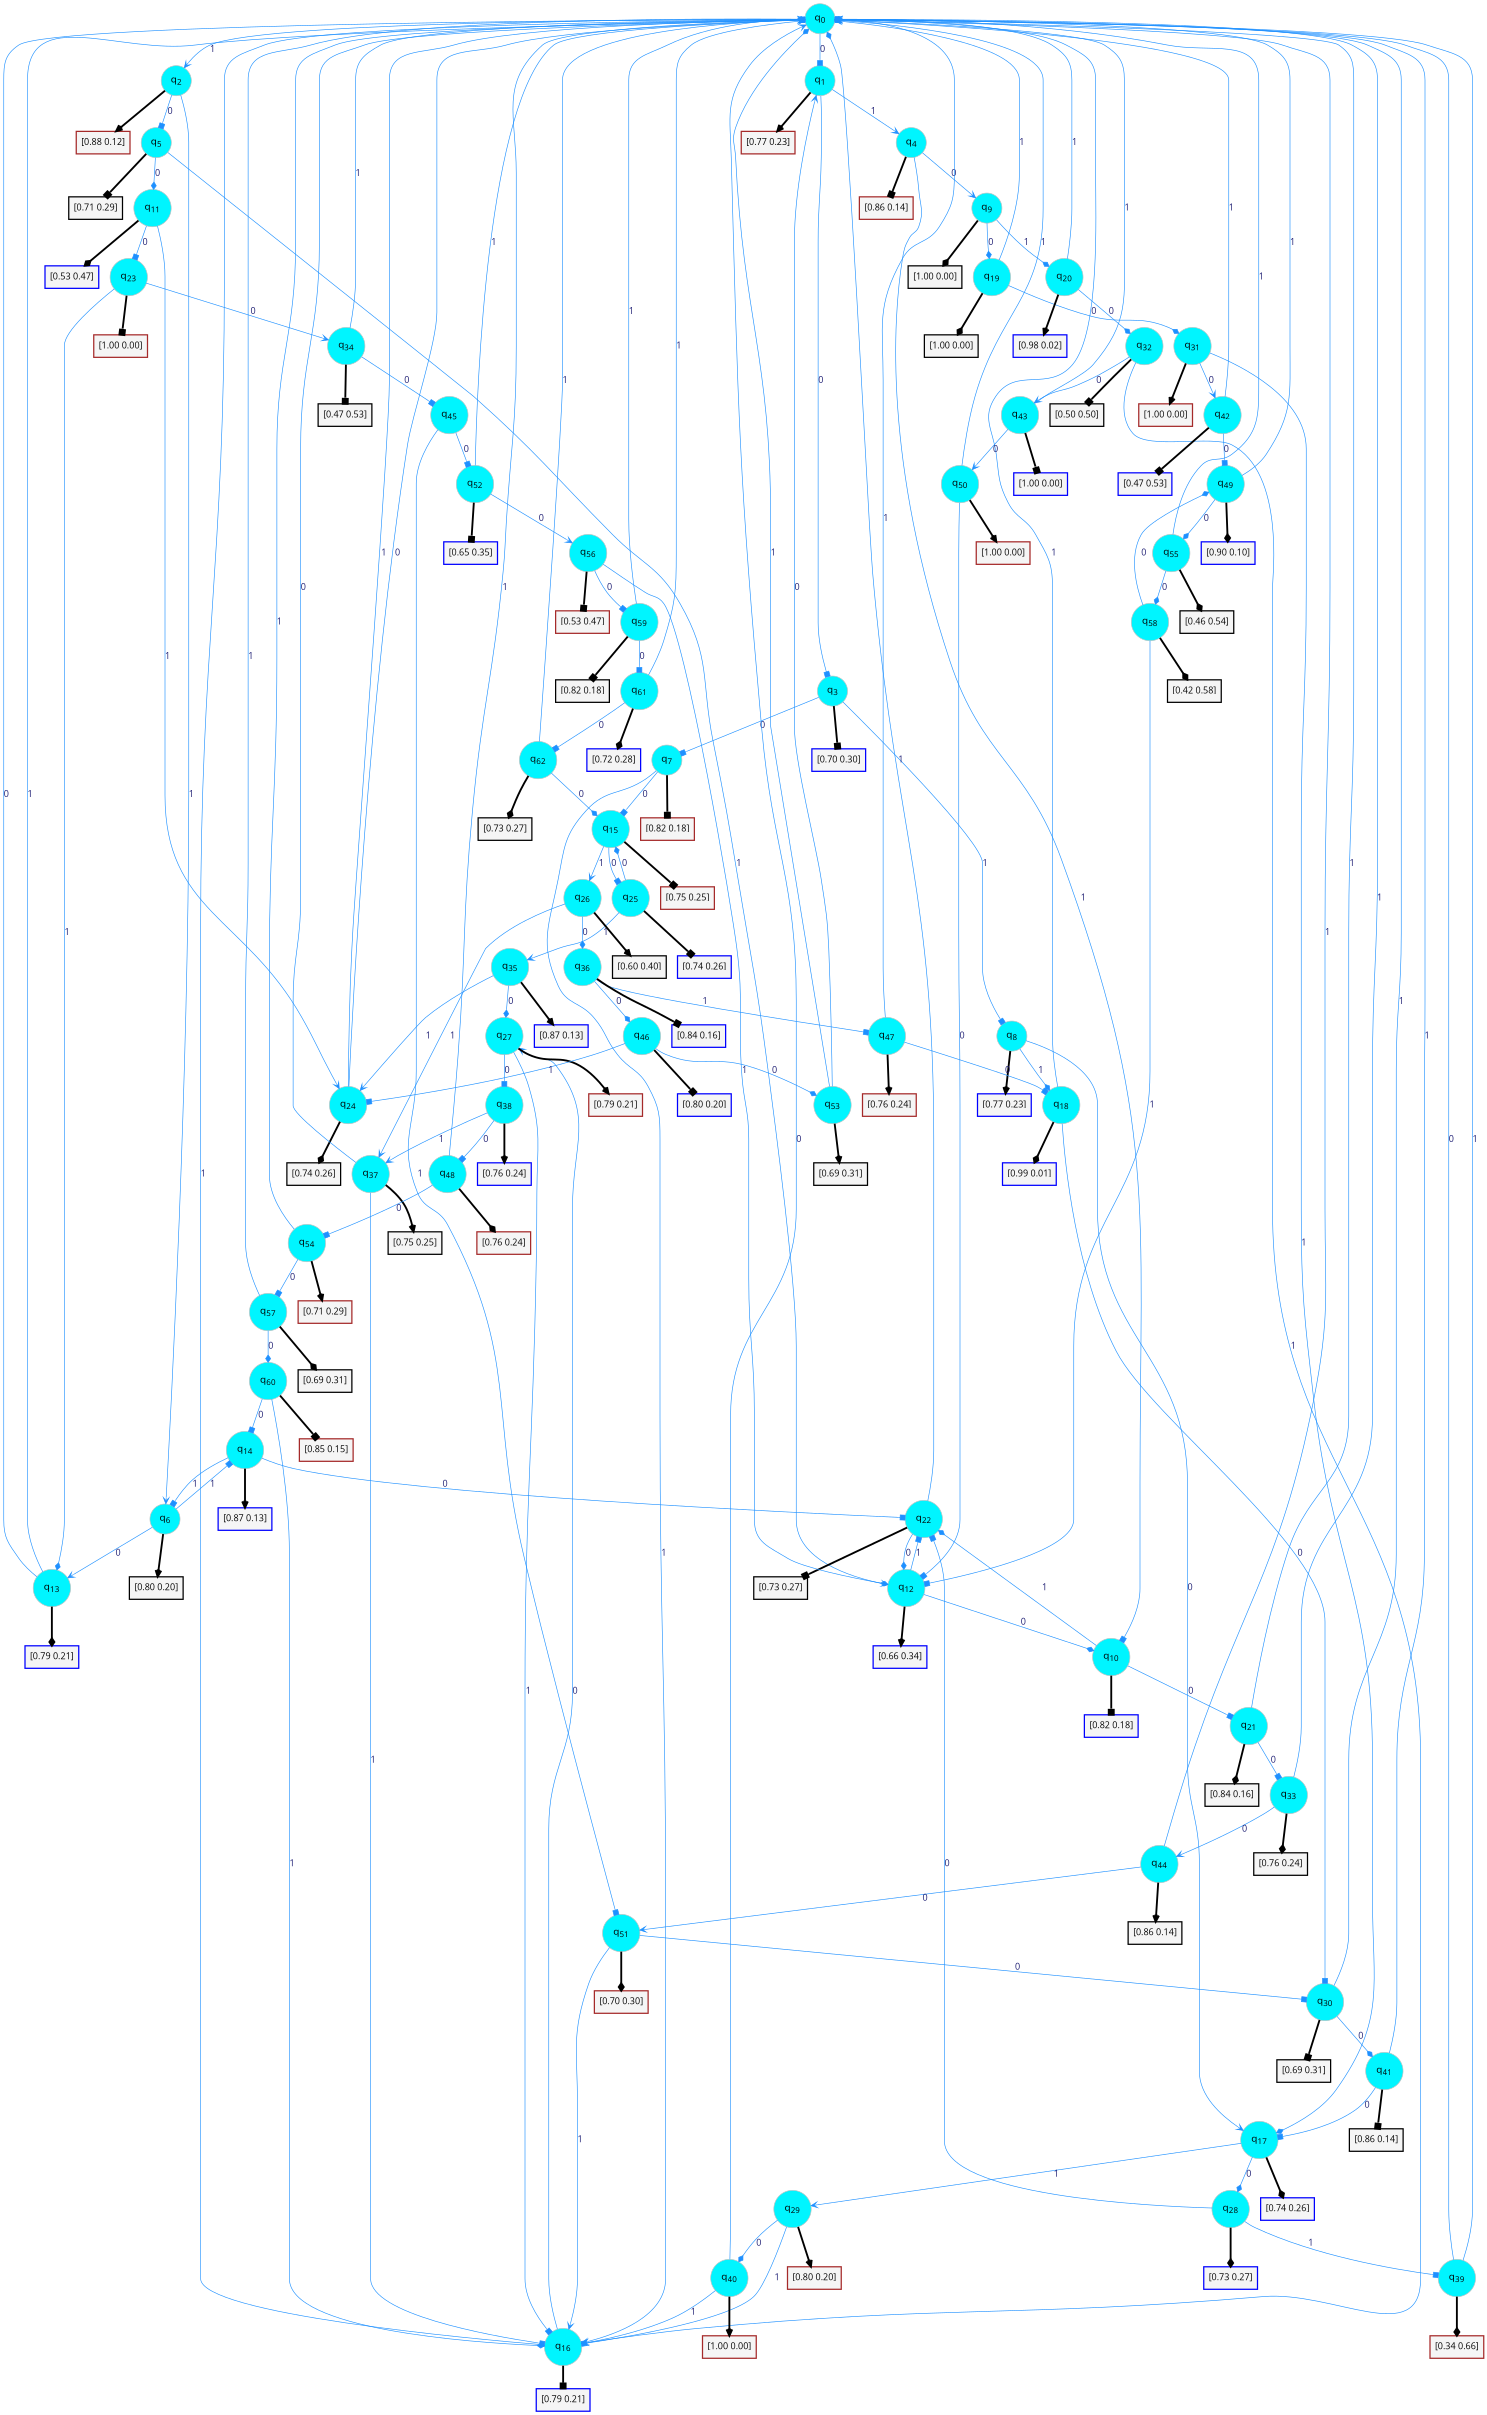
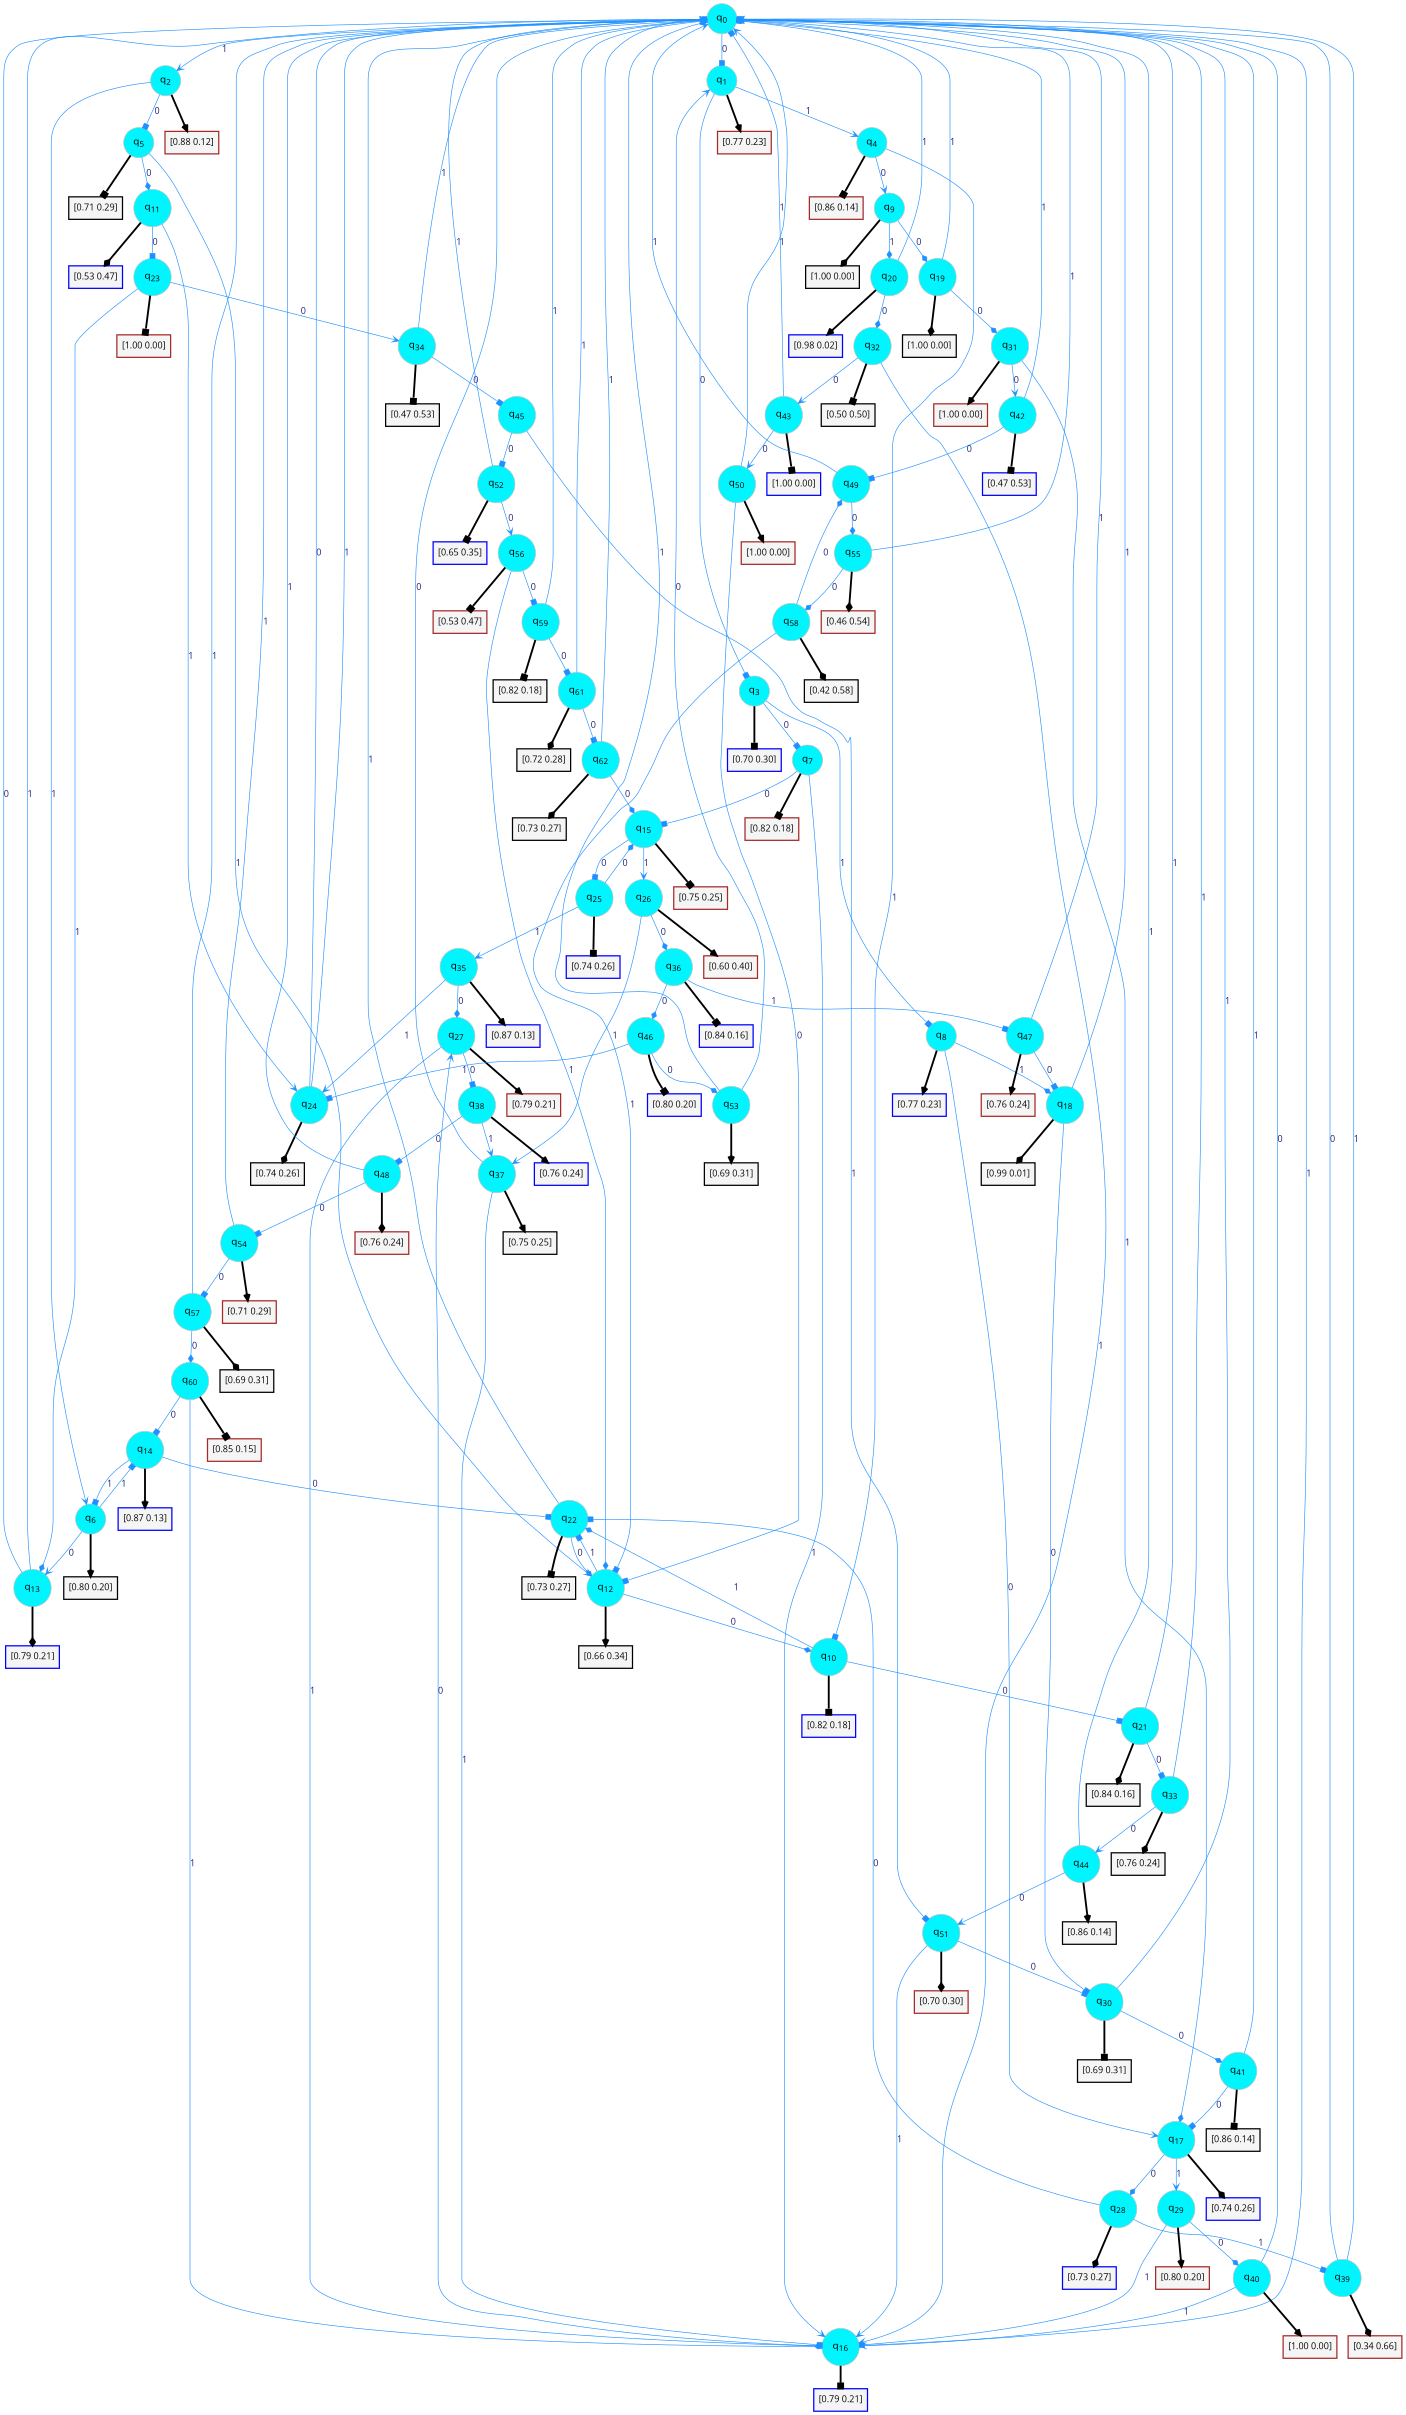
node "[0.90 0.10]": removed
node "[0.46 0.54]": color black -> brown
node "[0.72 0.28]": color blue -> black
node "[0.60 0.40]": color black -> brown
node "[0.99 0.01]": color blue -> black
node "[0.66 0.34]": color blue -> black
